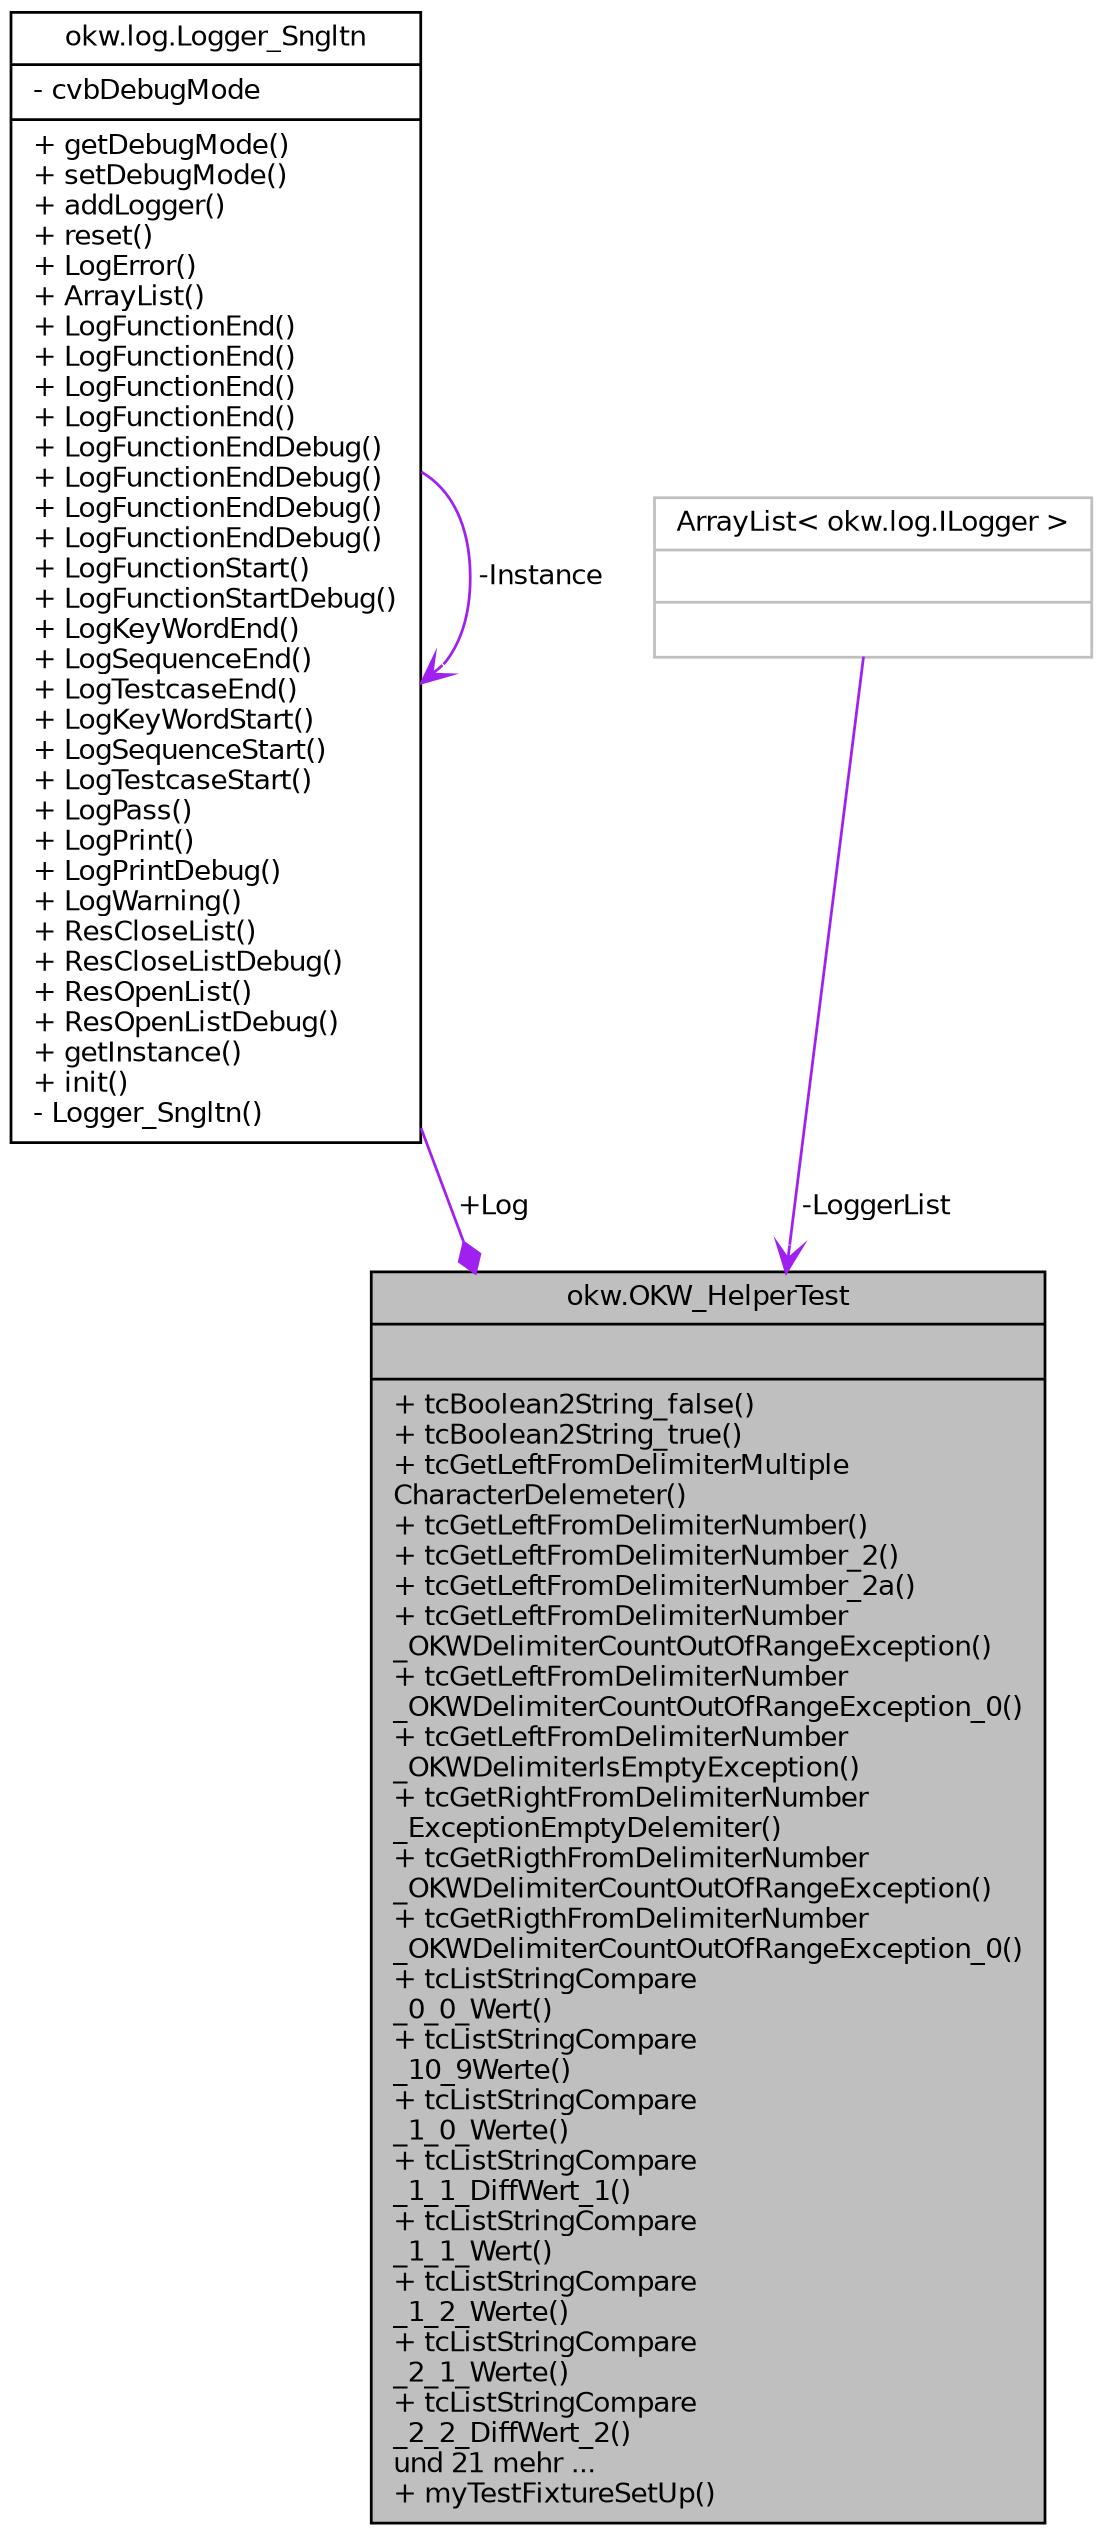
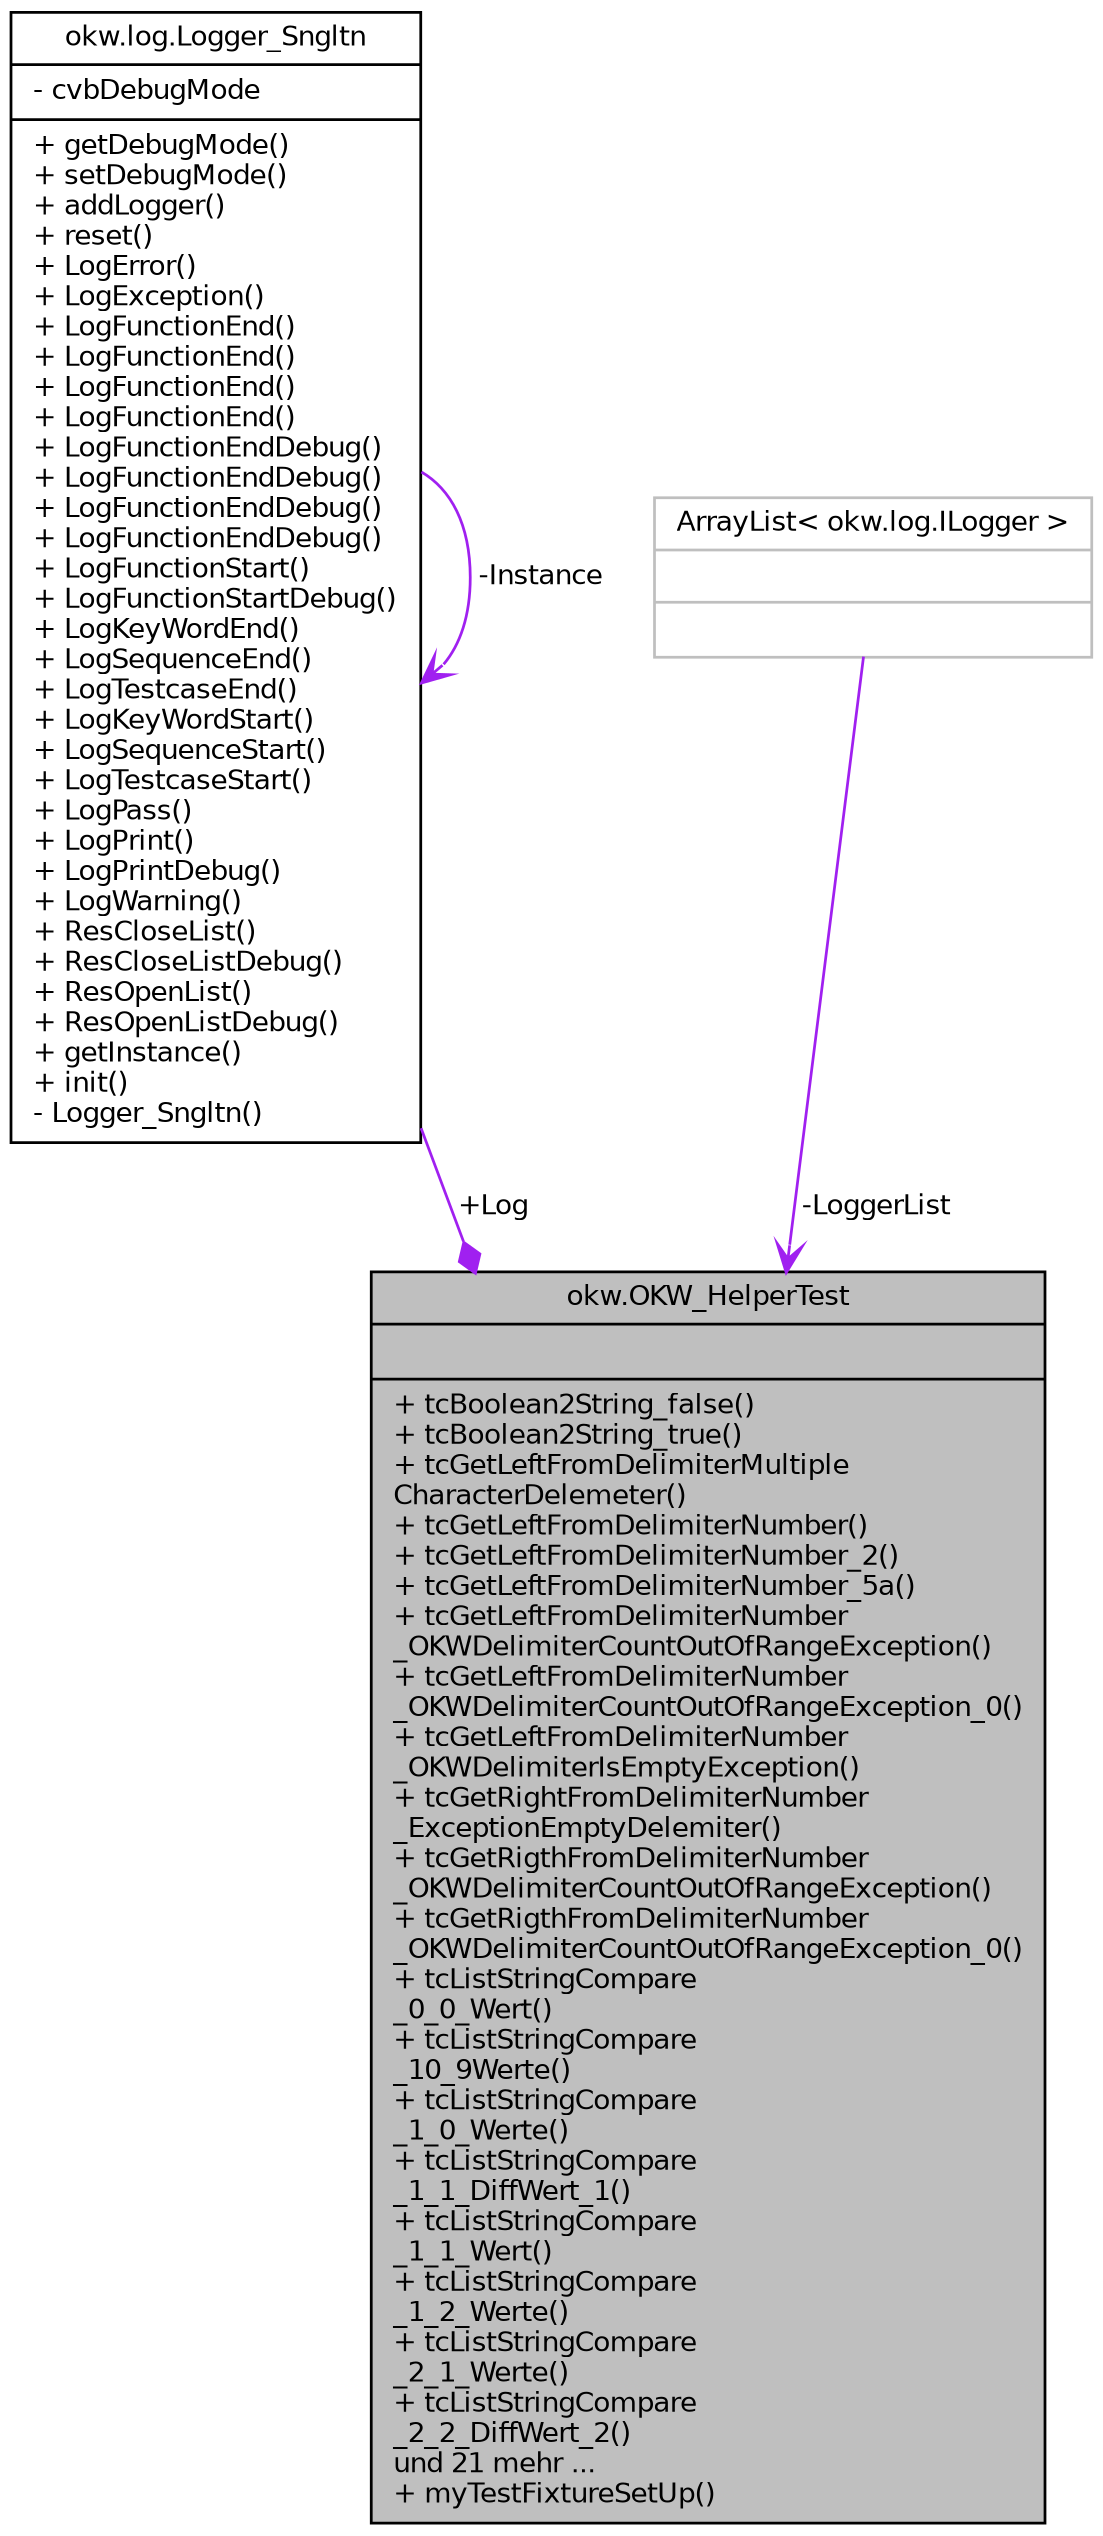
node "okw.log.Logger_Sngltn": text "+ ArrayList()" -> "+ LogException()"
node "okw.OKW_HelperTest": text "+ tcGetLeftFromDelimiterNumber_2a()" -> "+ tcGetLeftFromDelimiterNumber_5a()"
